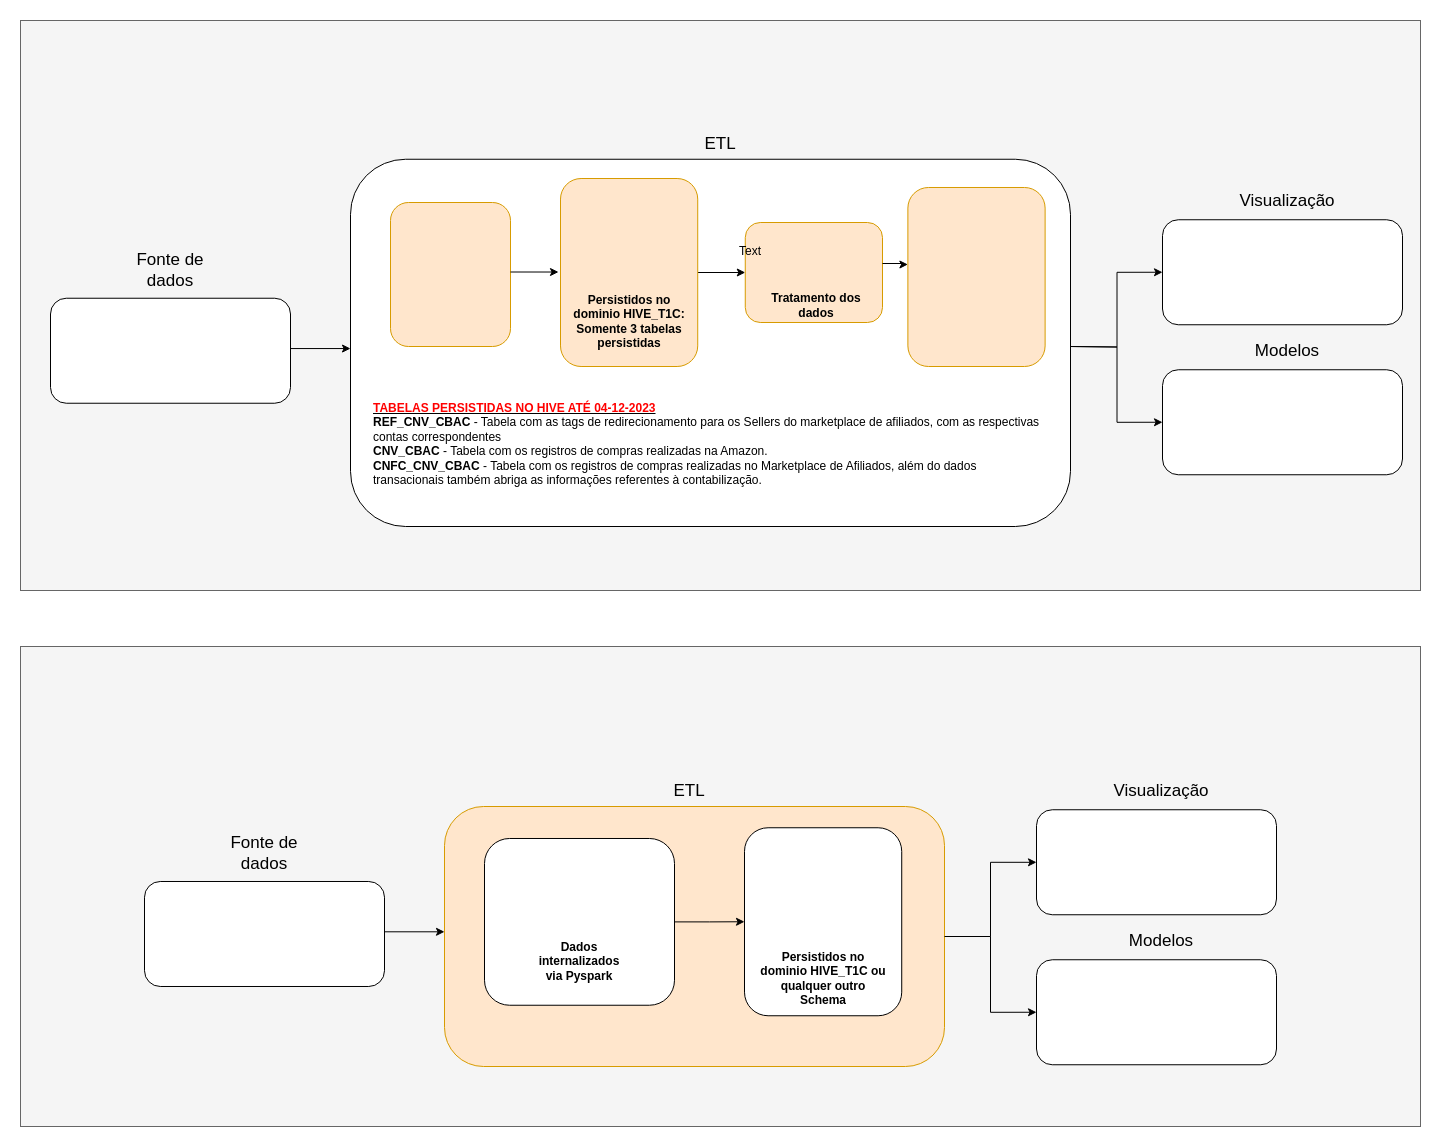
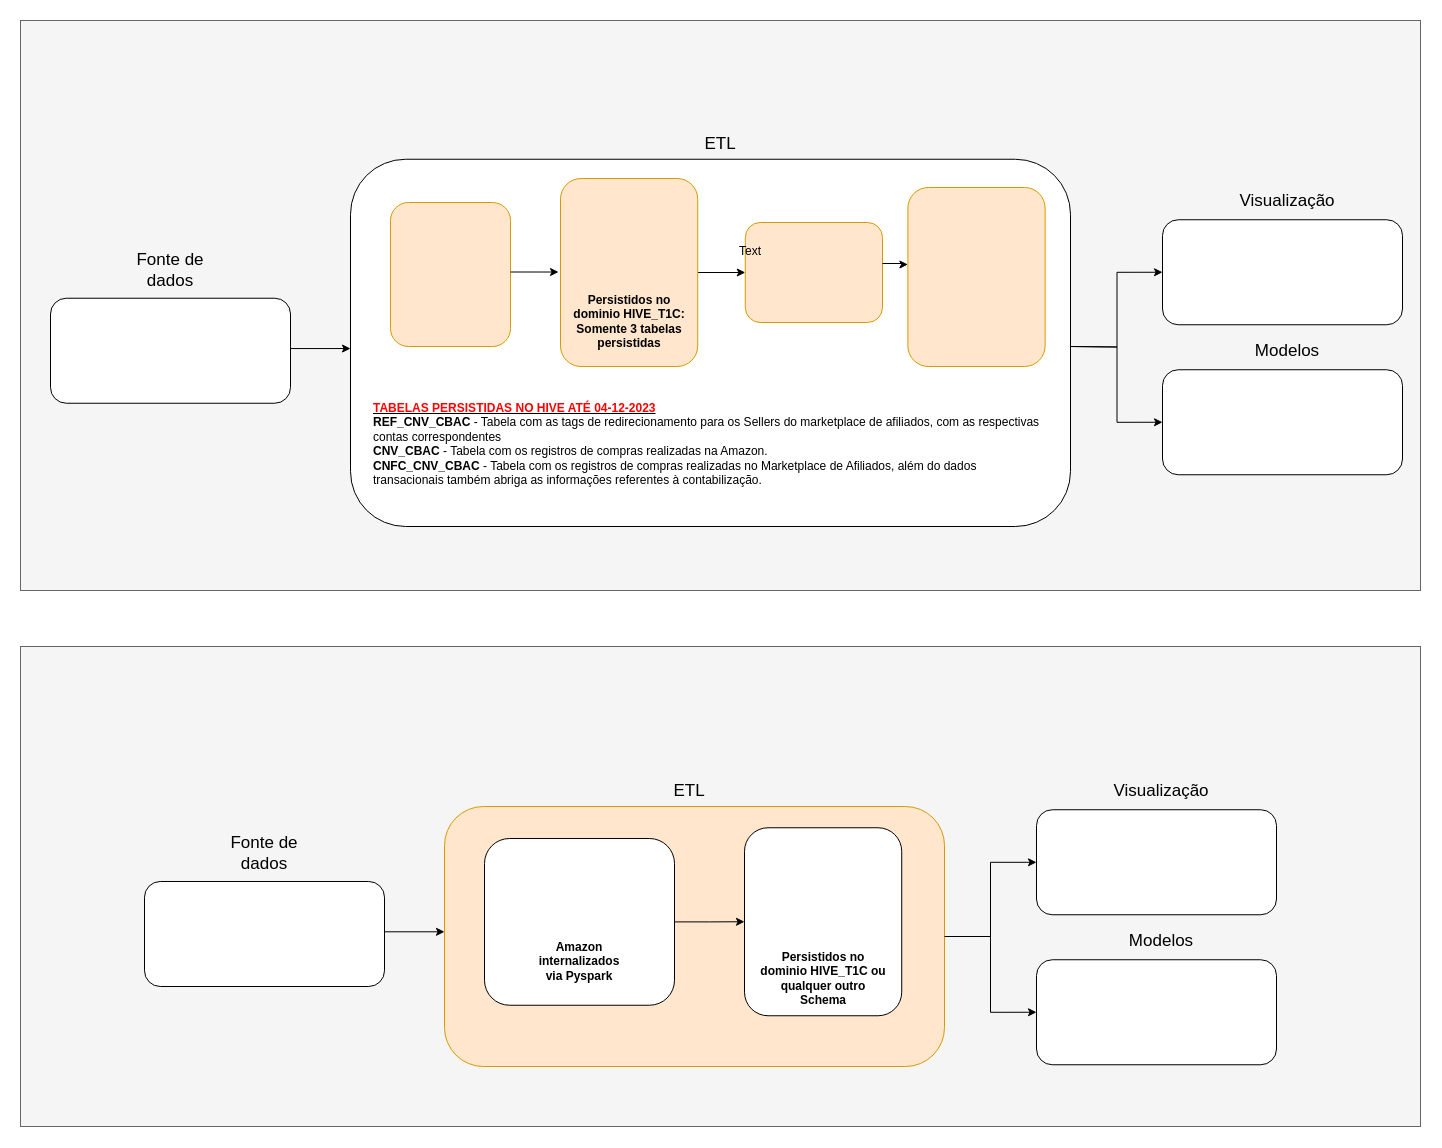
node "Tratamento dos dados": removed
node "Dados internalizados via Pyspark": label "Dados internalizados via Pyspark" -> "Amazon internalizados via Pyspark"
